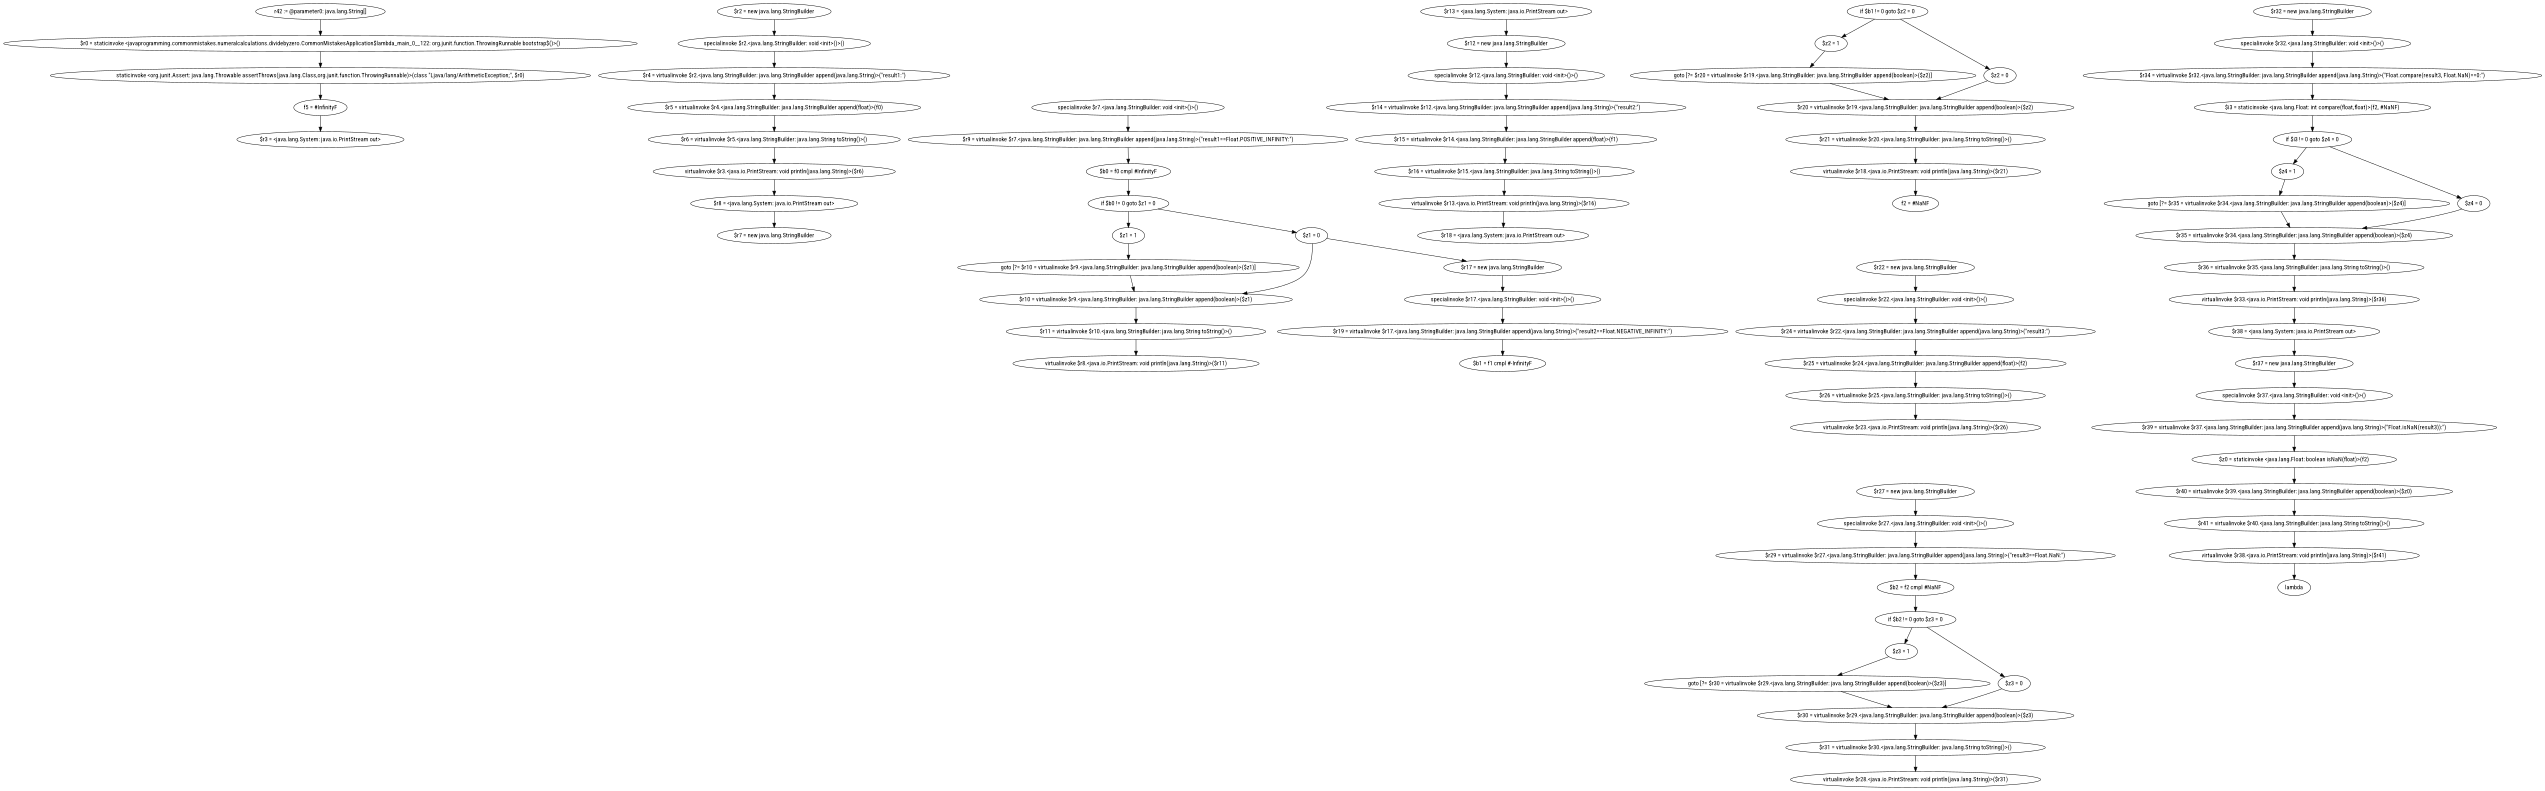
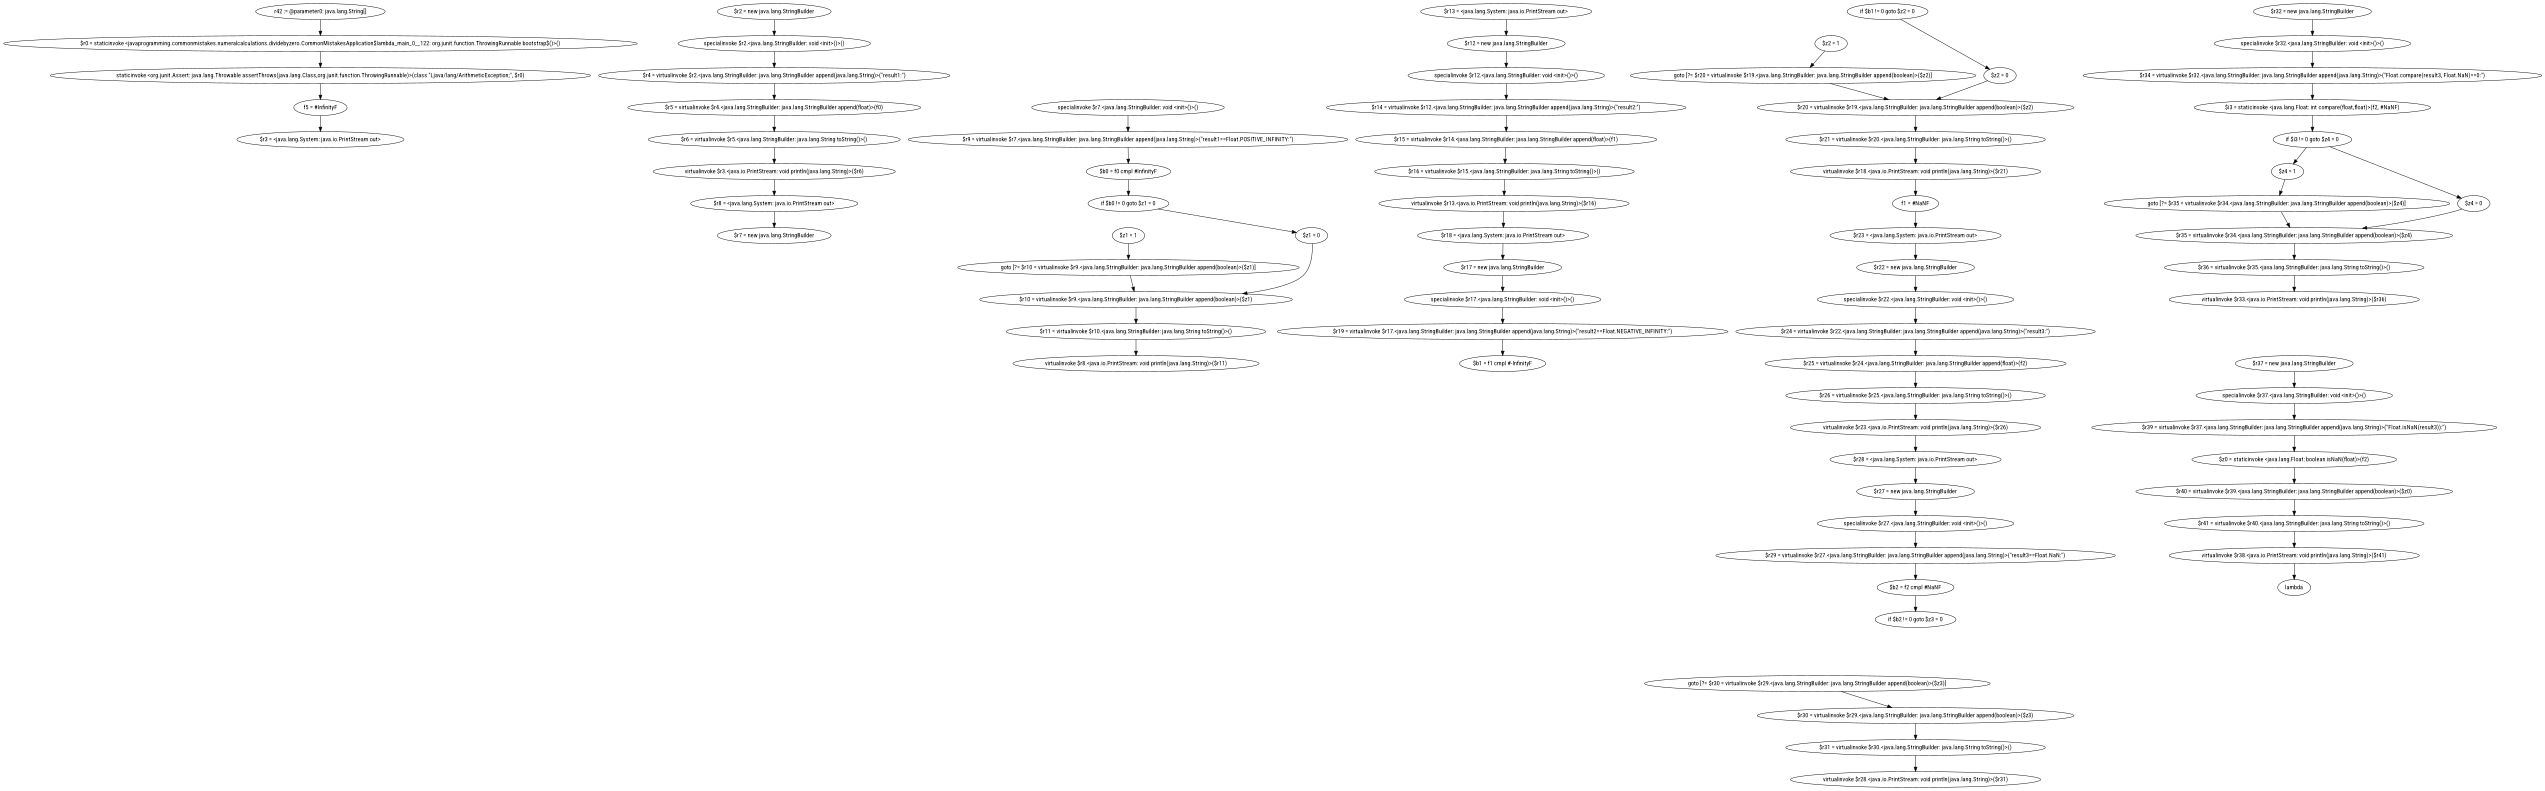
edge "if $b1 != 0 goto $z2 = 0" -> "$z2 = 1": removed
node "f2 = #NaNF": label "f2 = #NaNF" -> "f1 = #NaNF"
edge "if $b0 != 0 goto $z1 = 0" -> "$z1 = 1": removed
node "$r23 = <java.lang.System: java.io.PrintStream out>": added
edge "$z1 = 0" -> "$r17 = new java.lang.StringBuilder": now "$r18 = <java.lang.System: java.io.PrintStream out>" -> "$r17 = new java.lang.StringBuilder"
node "$r38 = <java.lang.System: java.io.PrintStream out>": removed
node "$r28 = <java.lang.System: java.io.PrintStream out>": added
node "$z3 = 1": removed
node "$z3 = 0": removed
